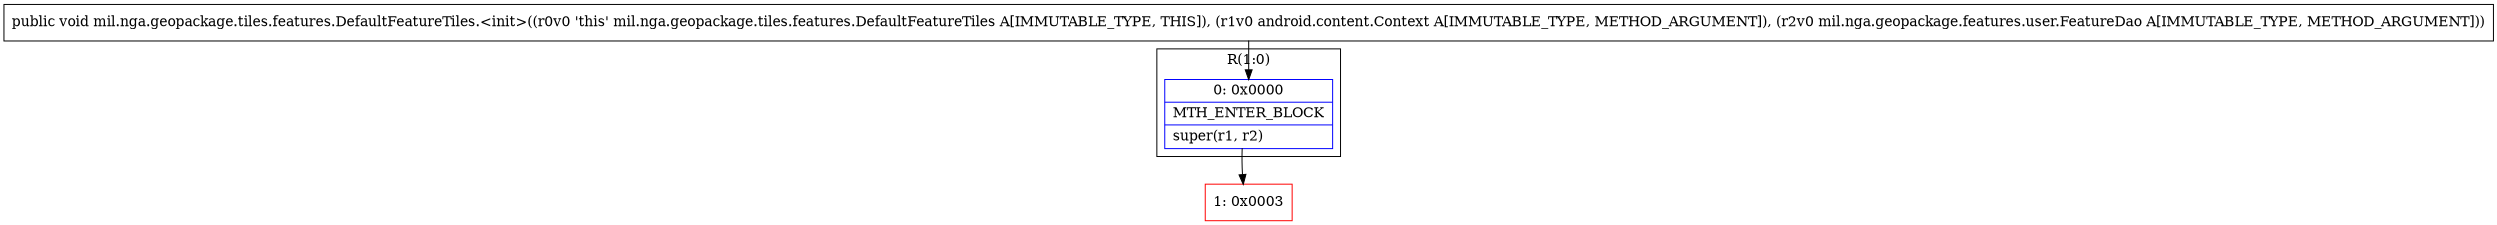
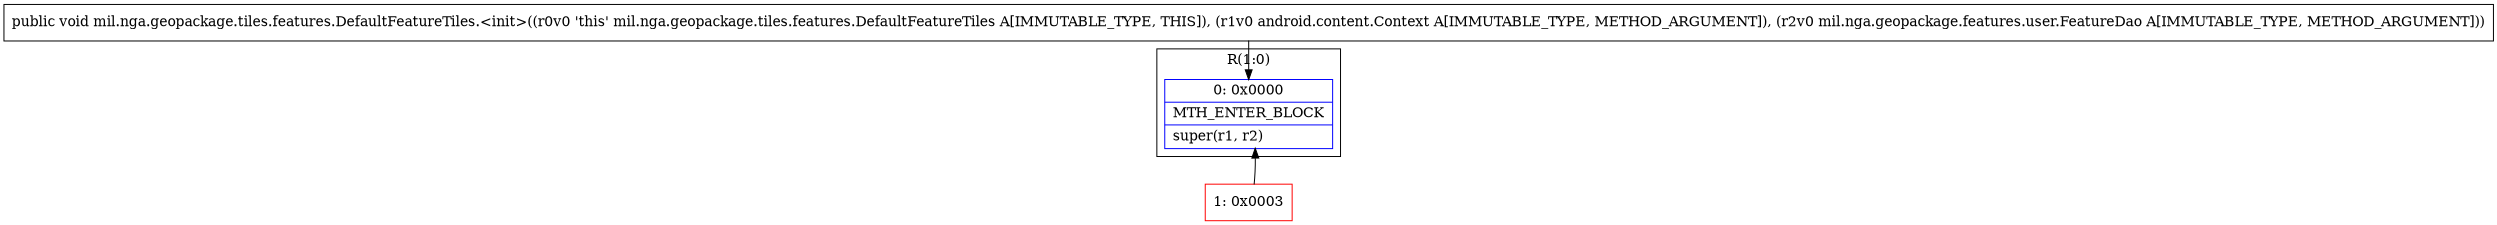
edge "0: 0x0000" -> "1: 0x0003": reversed
